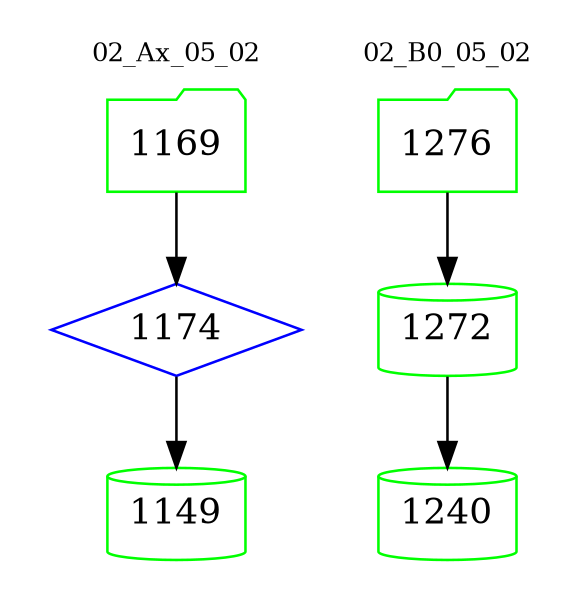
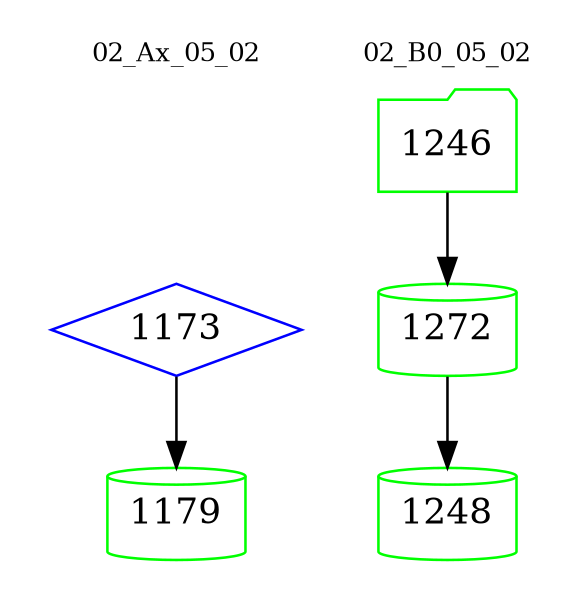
node "1169": removed
node "1276": label "1276" -> "1246"
node "1174": label "1174" -> "1173"
node "1149": label "1149" -> "1179"
node "1240": label "1240" -> "1248"
